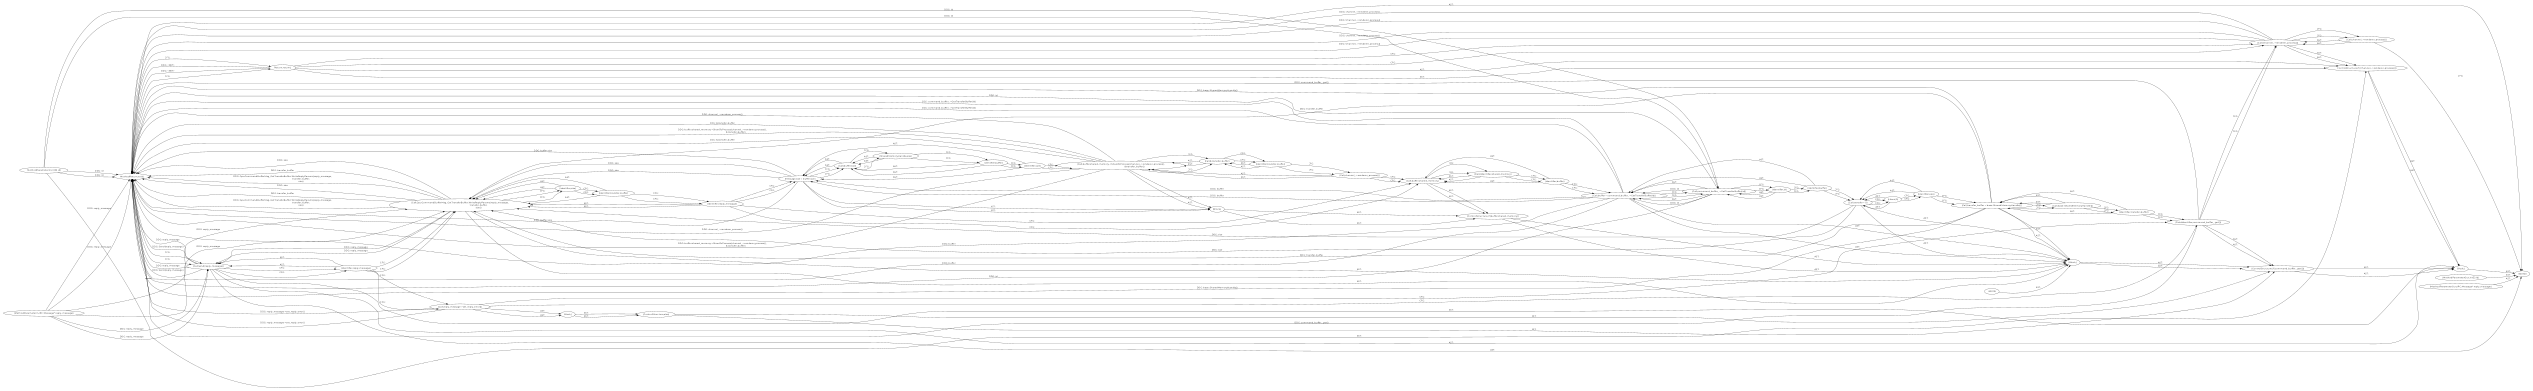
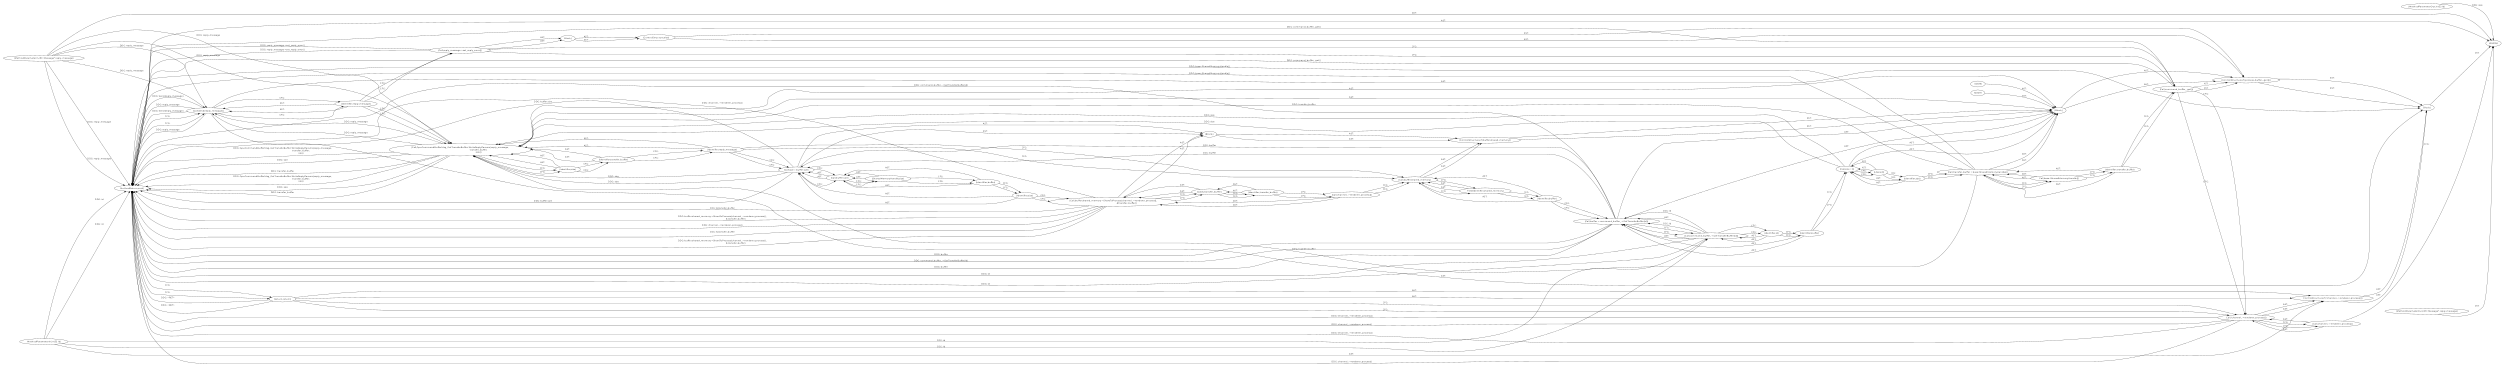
node "1000111": added
node "(Message,size = buffer.size)": label "(Message,size = buffer.size)" -> "(Call,size = buffer.size)"
node "(Call,transfer = 0)": label "(Call,transfer = 0)" -> "(Call,size = 0)"
node "(FieldIdentifier,command_buffer_.get())": label "(FieldIdentifier,command_buffer_.get())" -> "(Call,command_buffer_.get())"
node "(ControlStructure,if (command_buffer_.get()))": label "(ControlStructure,if (command_buffer_.get()))" -> "(ControlStructure,if (process_buffer_.get()))"
edge "(MethodParameterOut,int32 id)" -> "1000100": label "AST: " -> "DDG: size"
edge "(Call,Send(reply_message))" -> "1000100": now "(MethodParameterIn,IPC::Message* reply_message)" -> "1000100"
